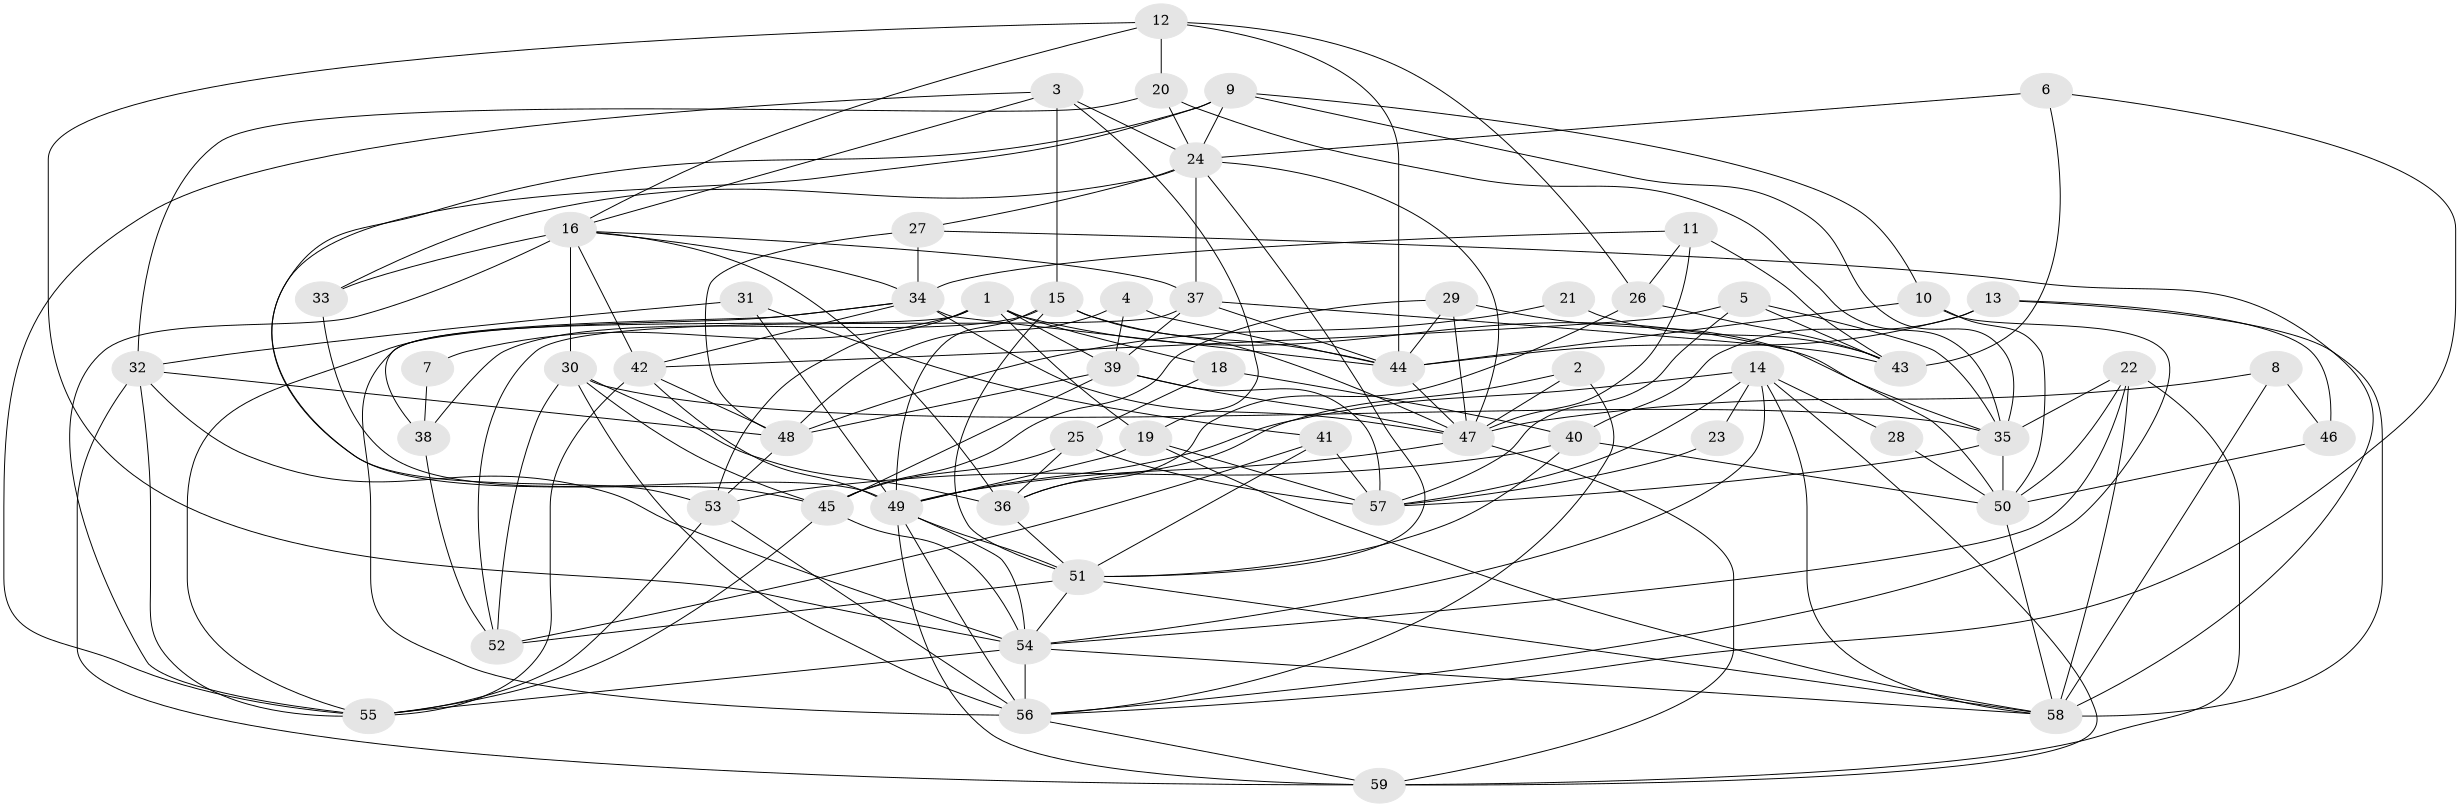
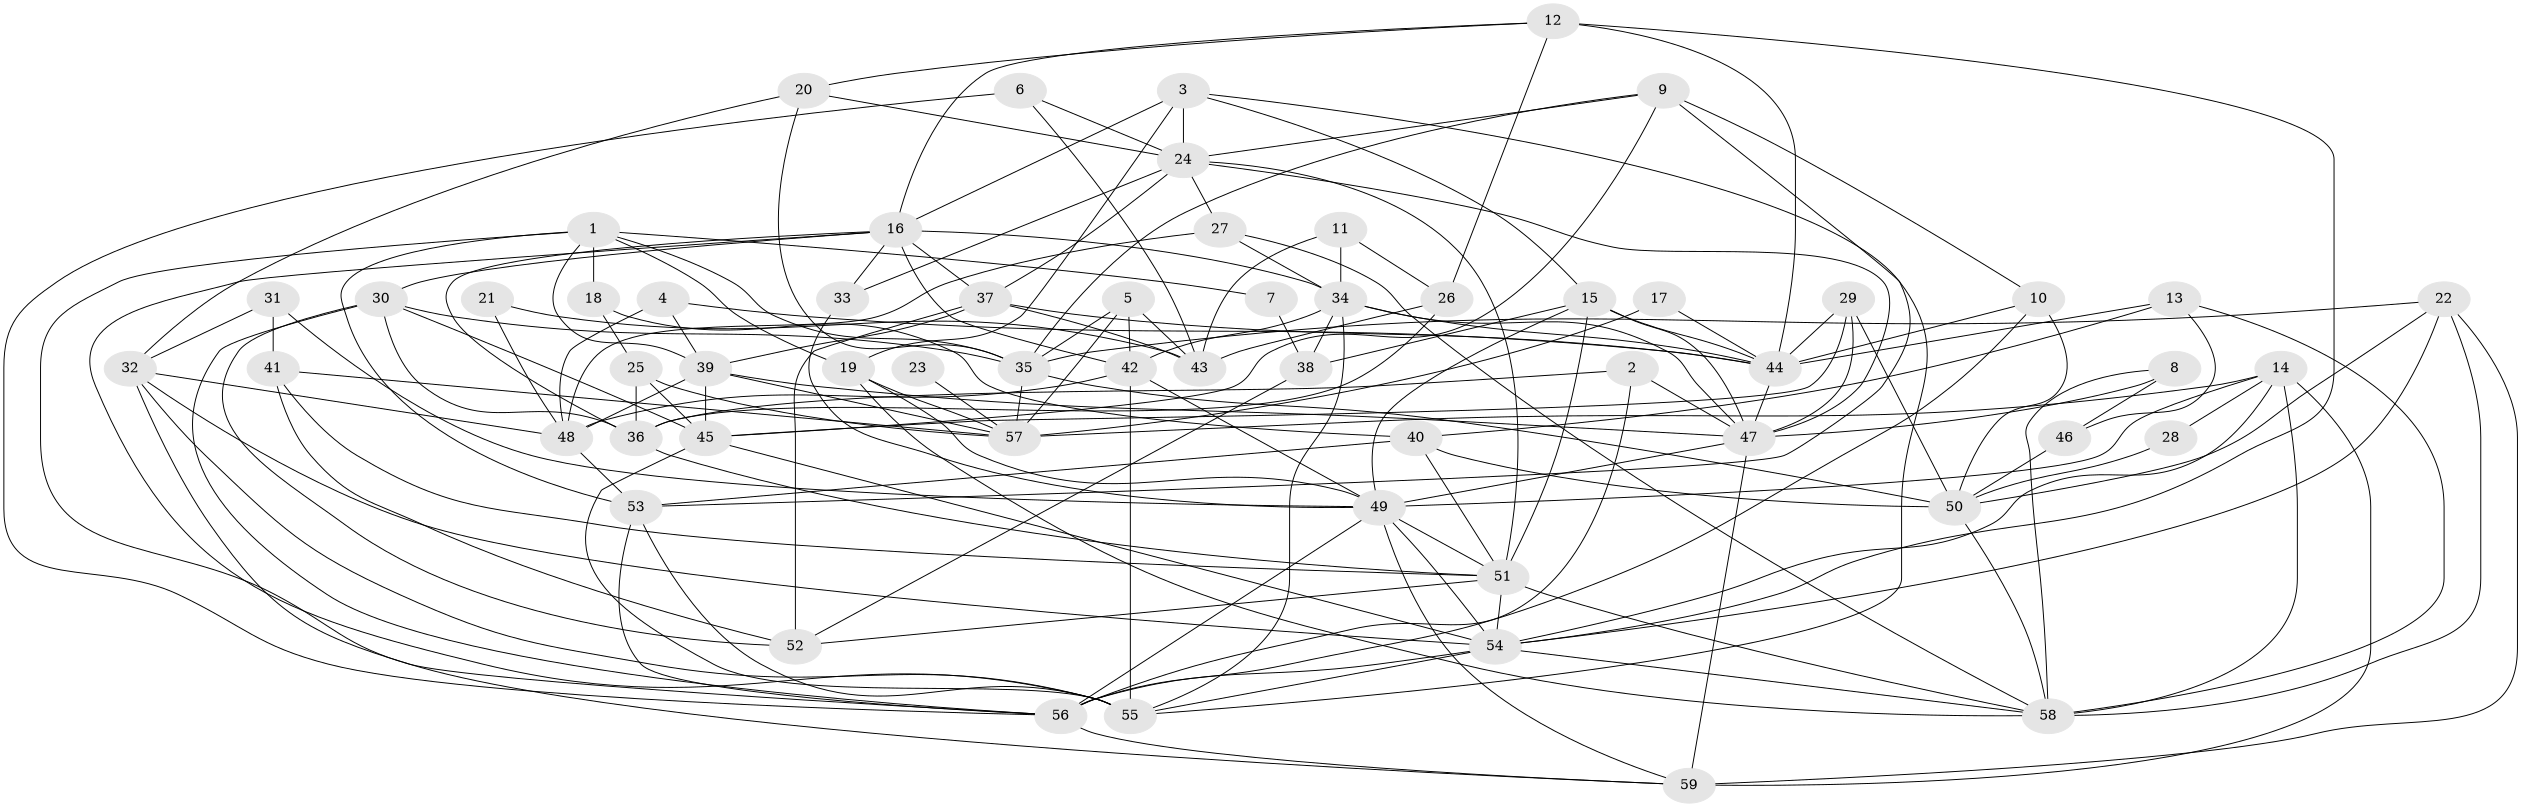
node "17": added
edge "11" -- "47": removed
edge "14" -- "23": removed
